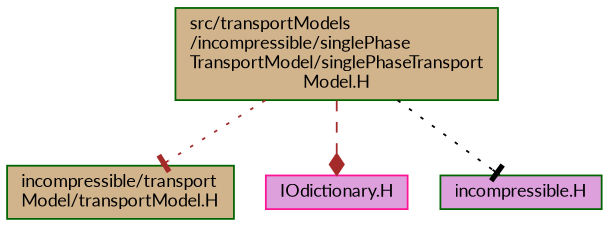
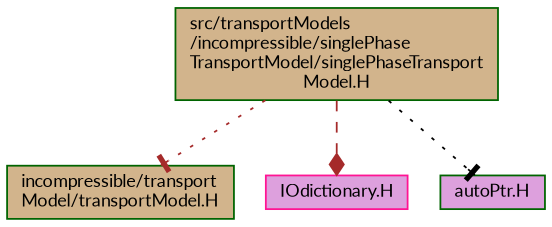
node "incompressible.H": label "incompressible.H" -> "autoPtr.H"
